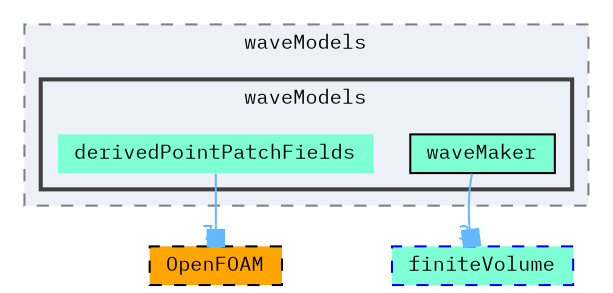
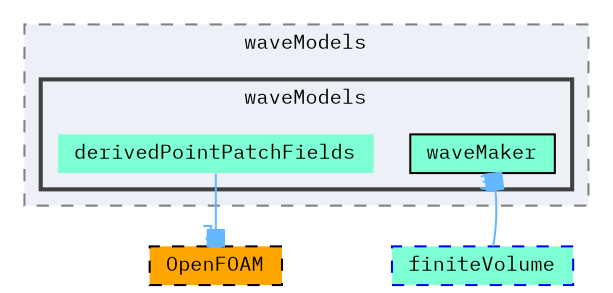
edge "waveMaker" -> "finiteVolume": reversed
